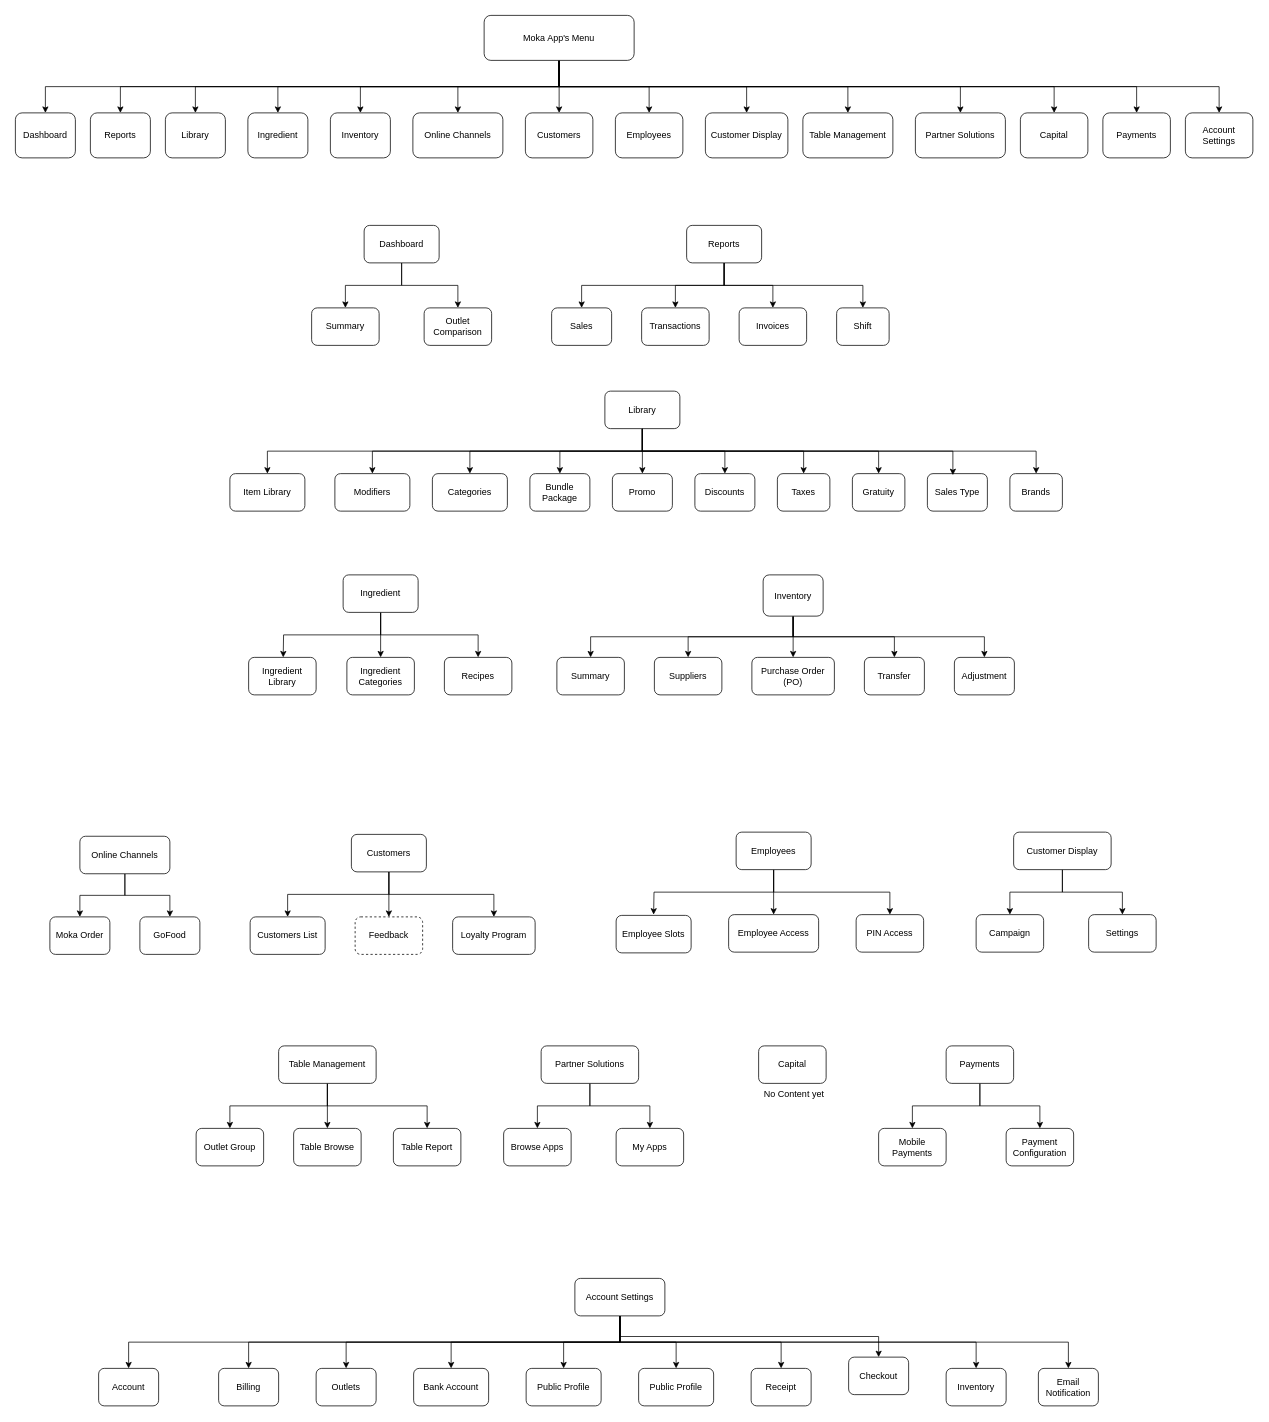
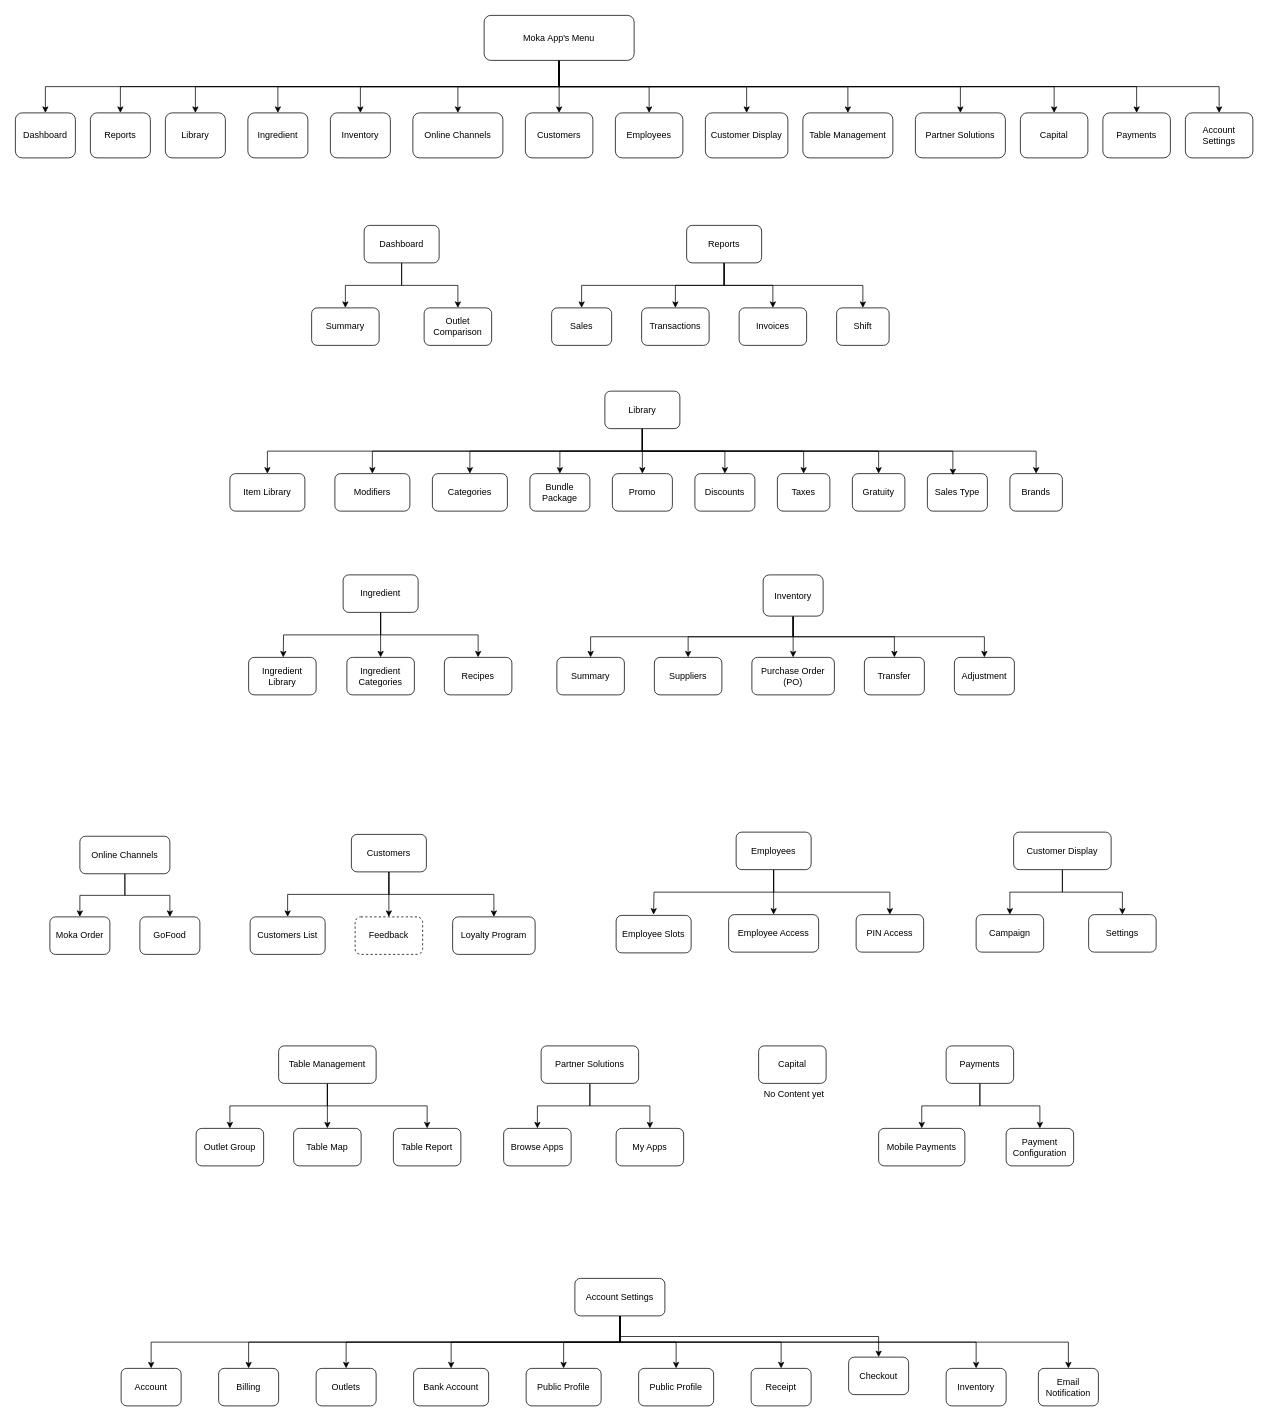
node "Table Browse": label "Table Browse" -> "Table Map"
node "Mobile Payments": size 68x38 -> 86x38
node "Account": moved (129, 1387) -> (151, 1387)
